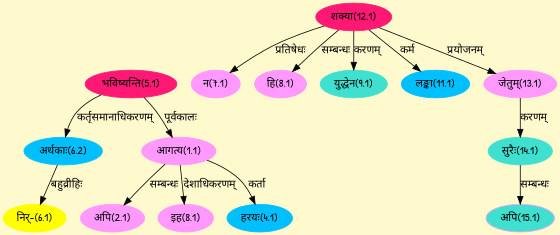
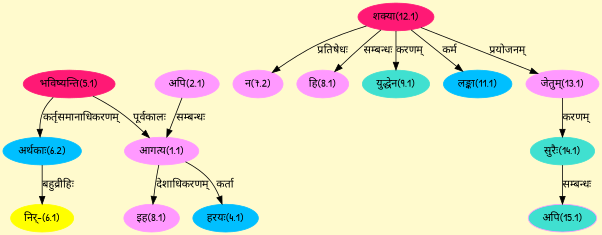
node "न(7.1)": label "न(7.1)" -> "न(7.2)"
edge "आगत्य(1.1)" -> "अपि(2.1)": reversed
